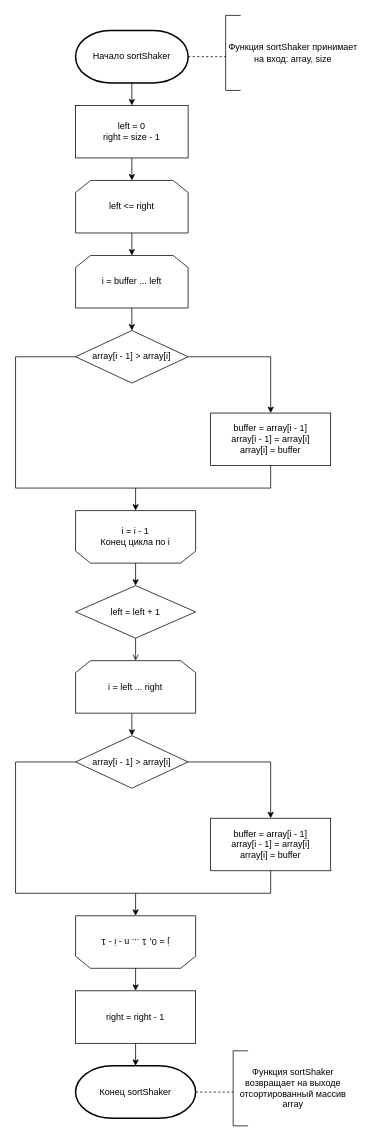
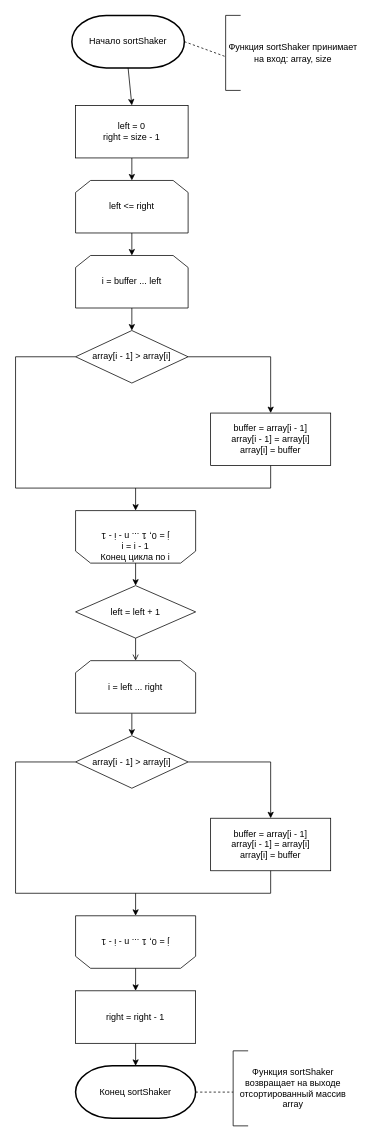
node "Начало sortShaker": moved (132, 57) -> (128, 42)
node "i = i - 1 Конец цикла по i": moved (135, 537) -> (135, 552)
